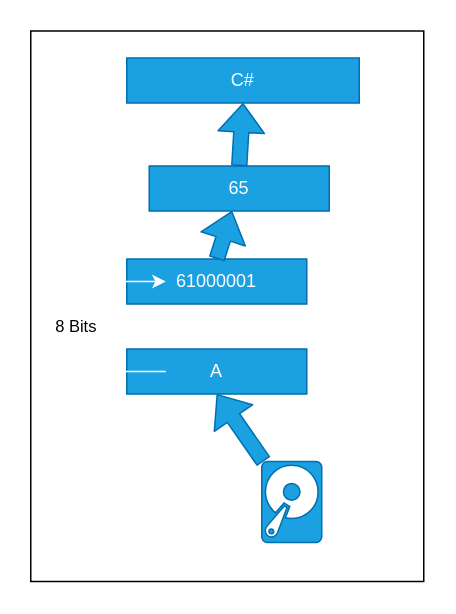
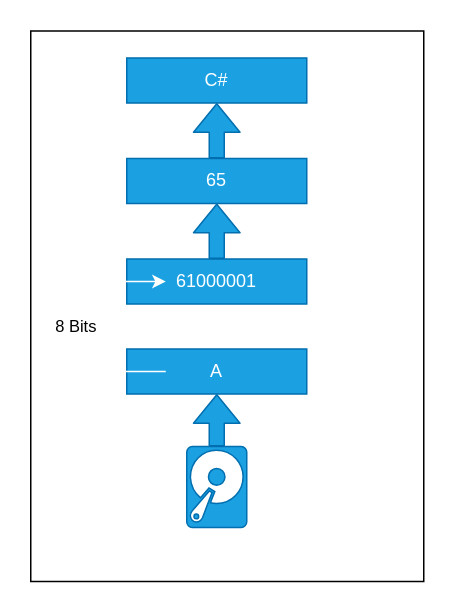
node "C#": size 233x45 -> 180x45
node "65": moved (239, 188) -> (217, 181)
node "Hard Disk": moved (292, 502) -> (217, 487)
